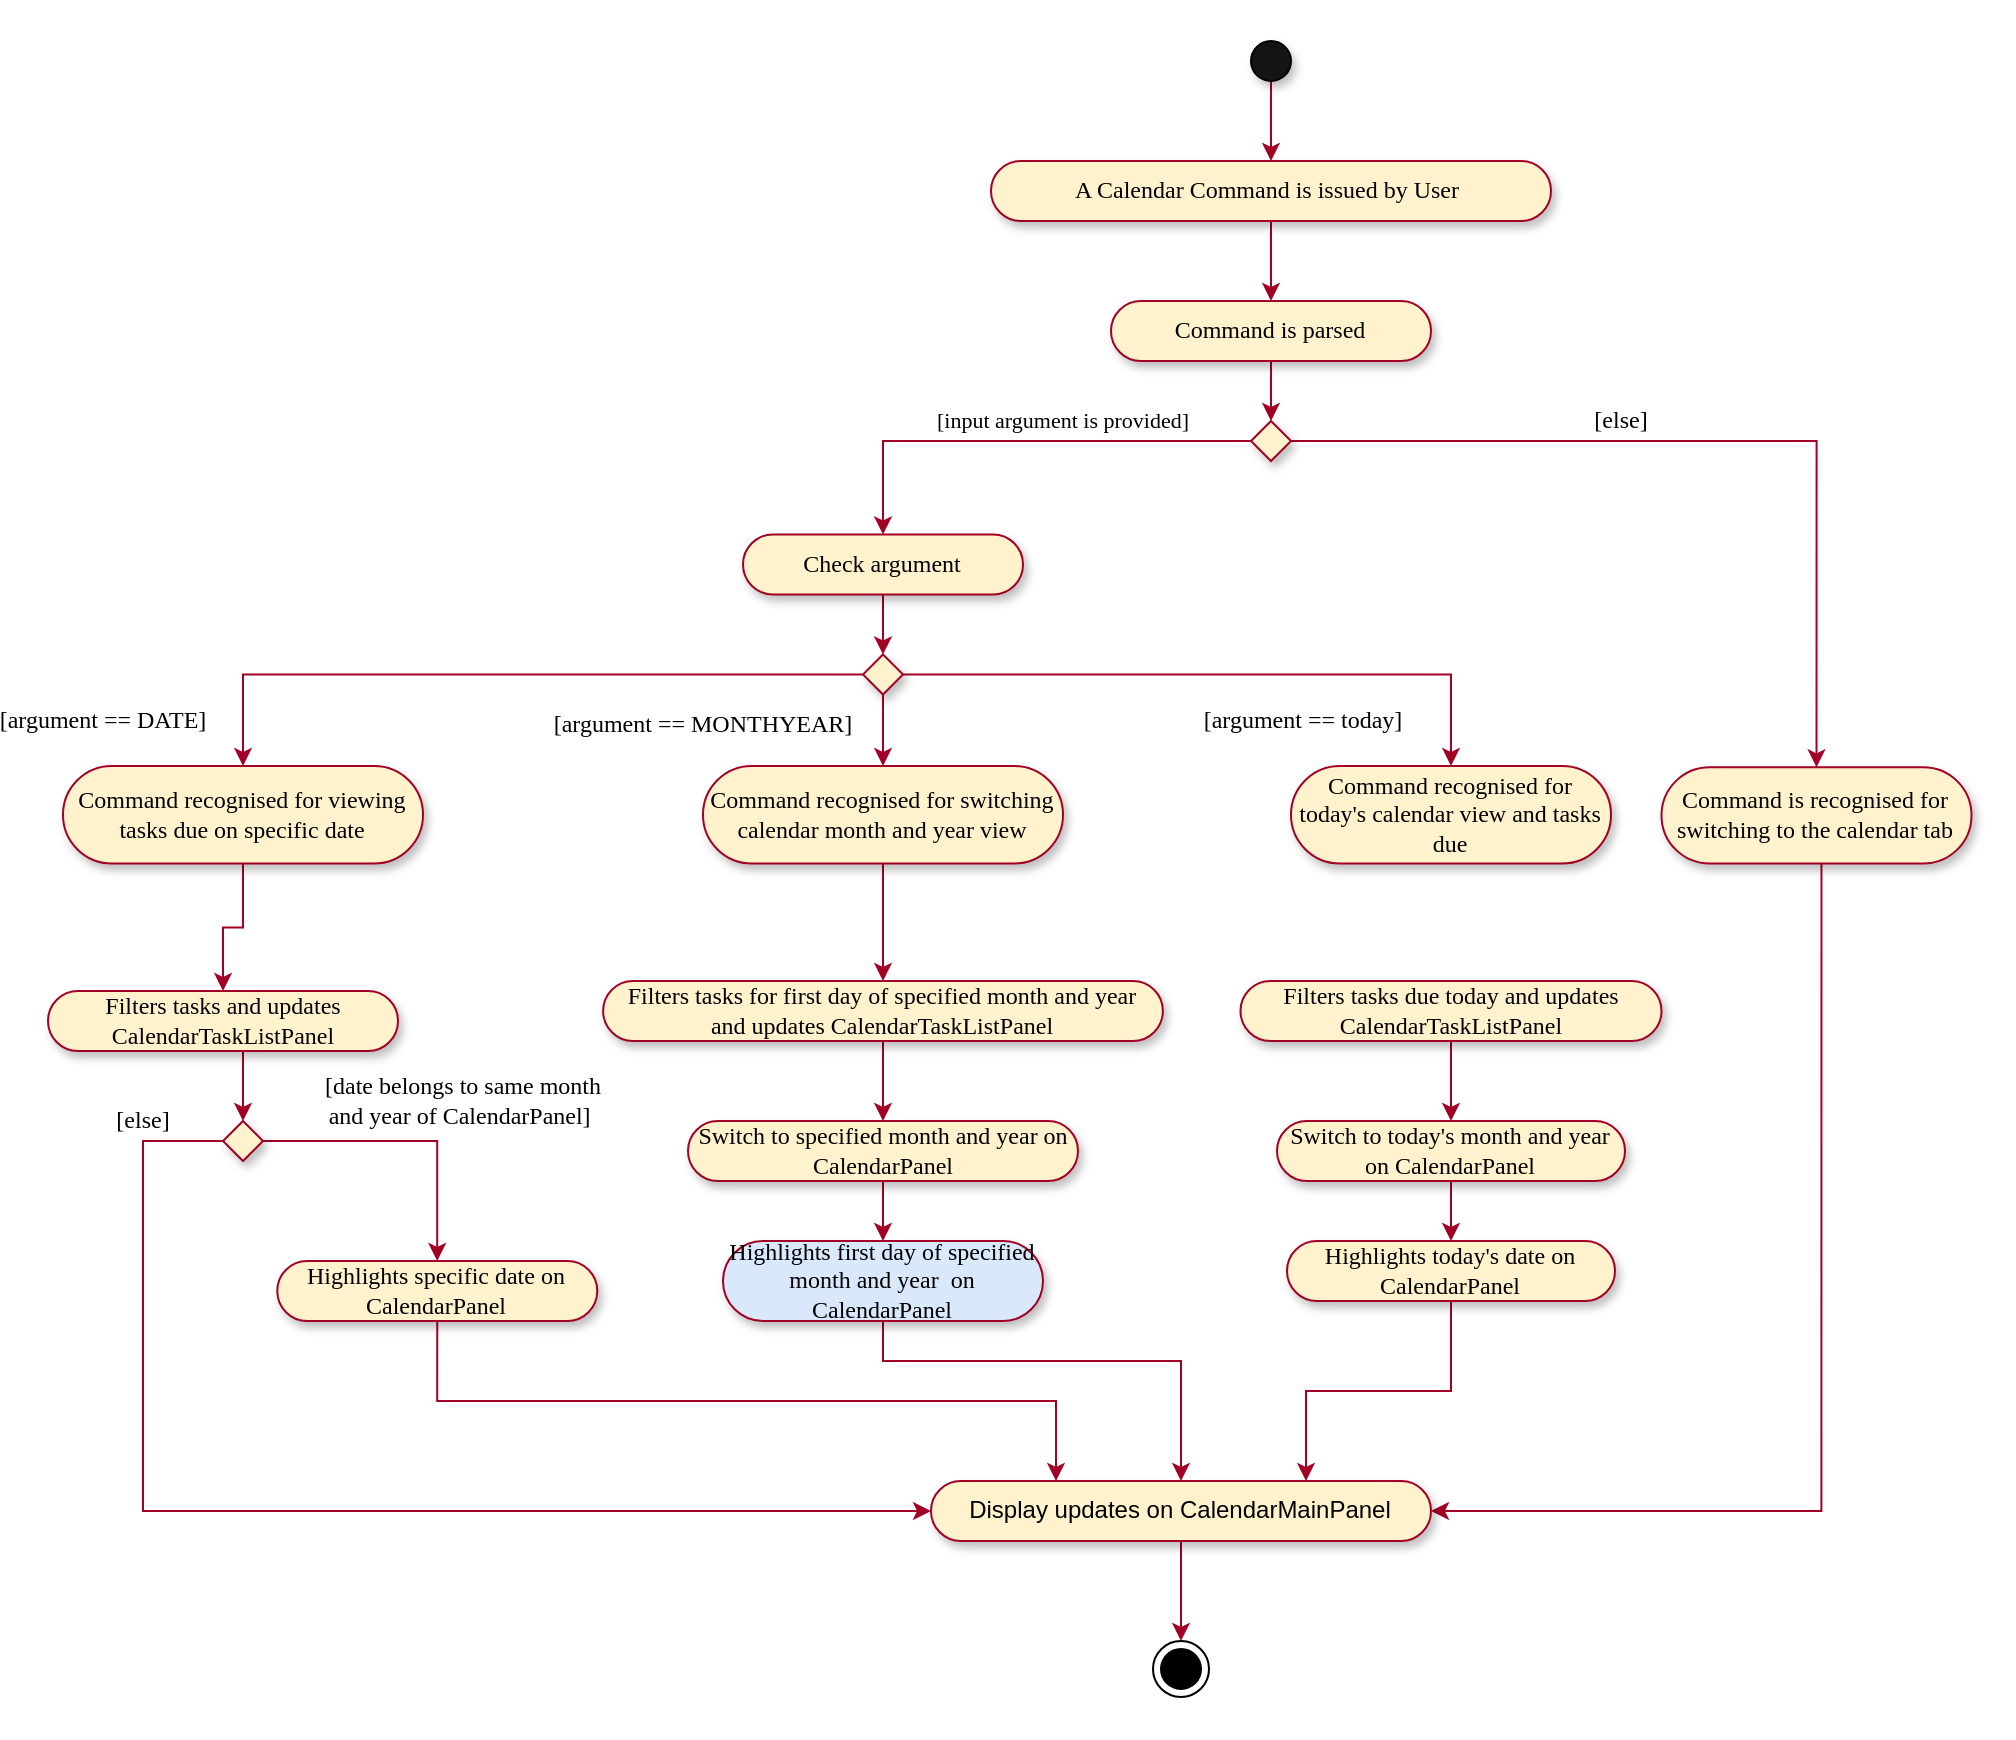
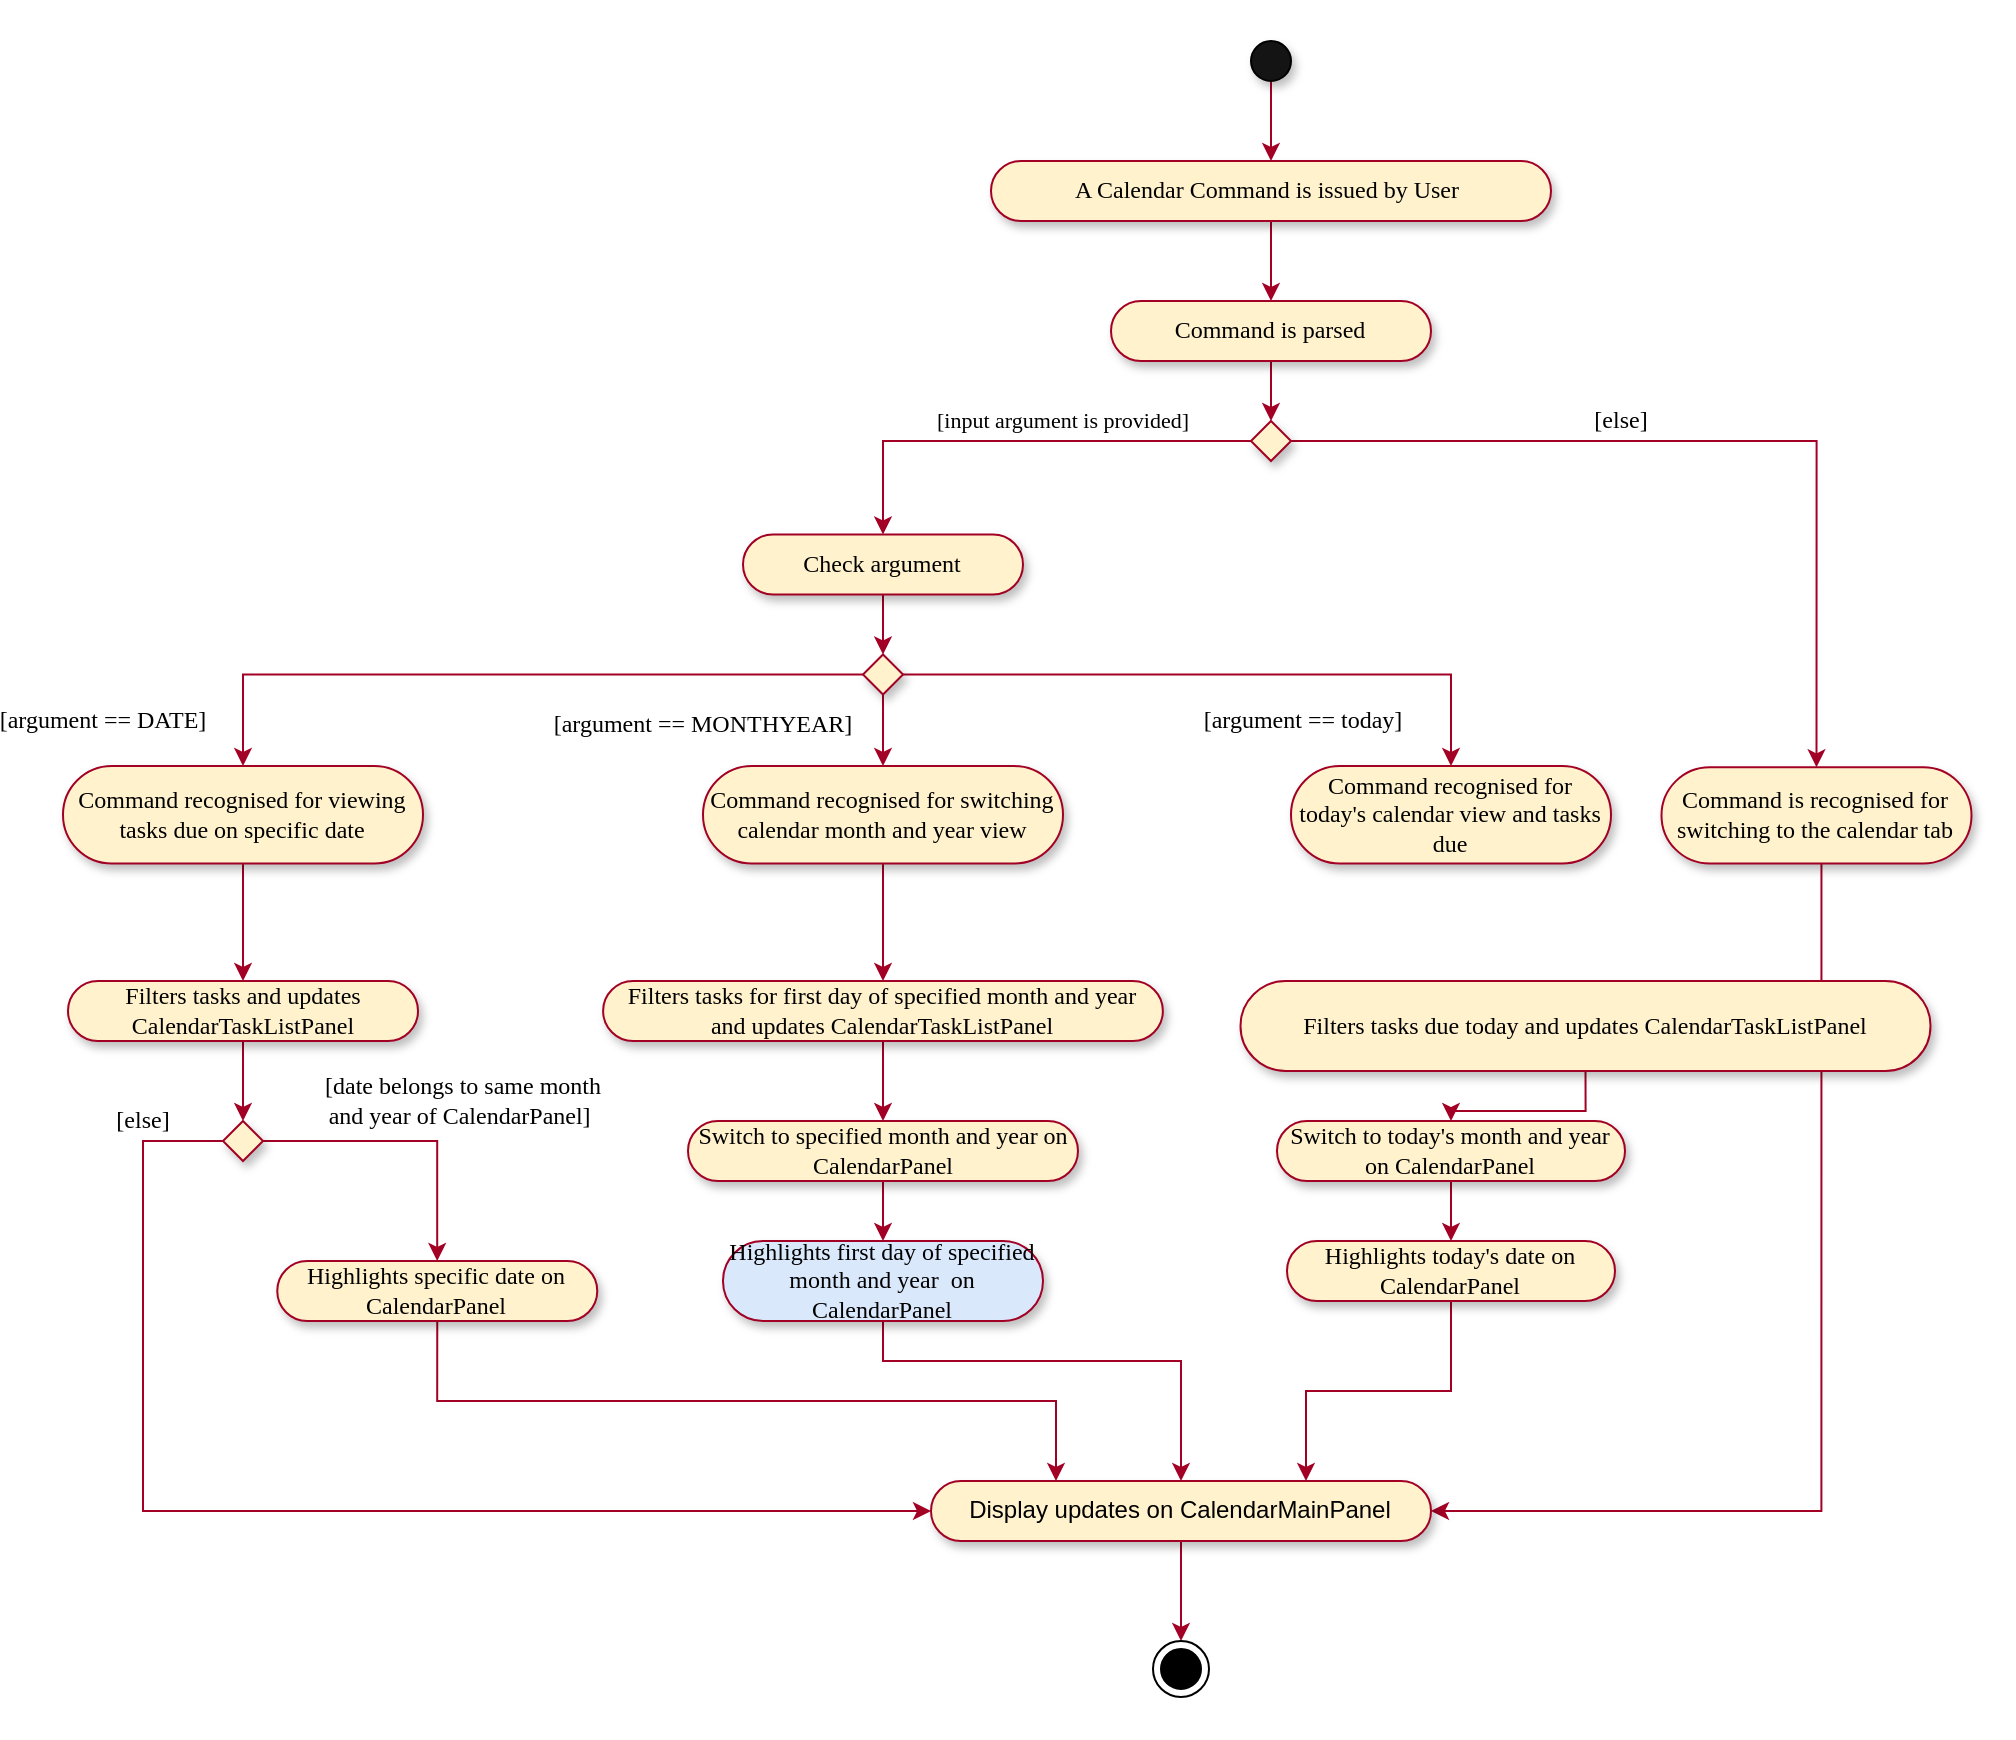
node "Filters tasks due today and updates CalendarTaskListPanel": size 421x60 -> 690x90
node "Filters tasks and updates CalendarTaskListPanel": moved (223, 1021) -> (243, 1011)
